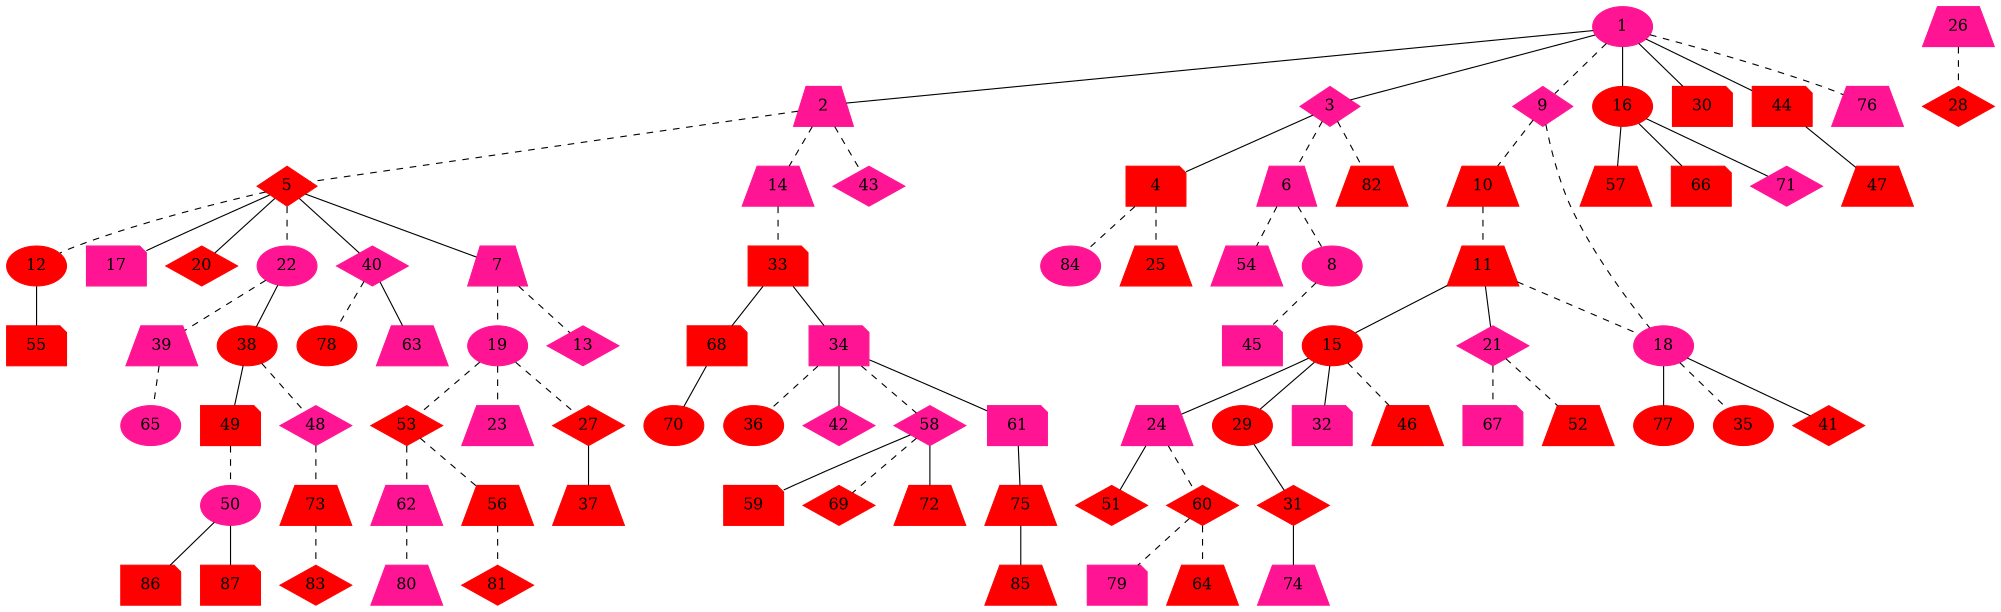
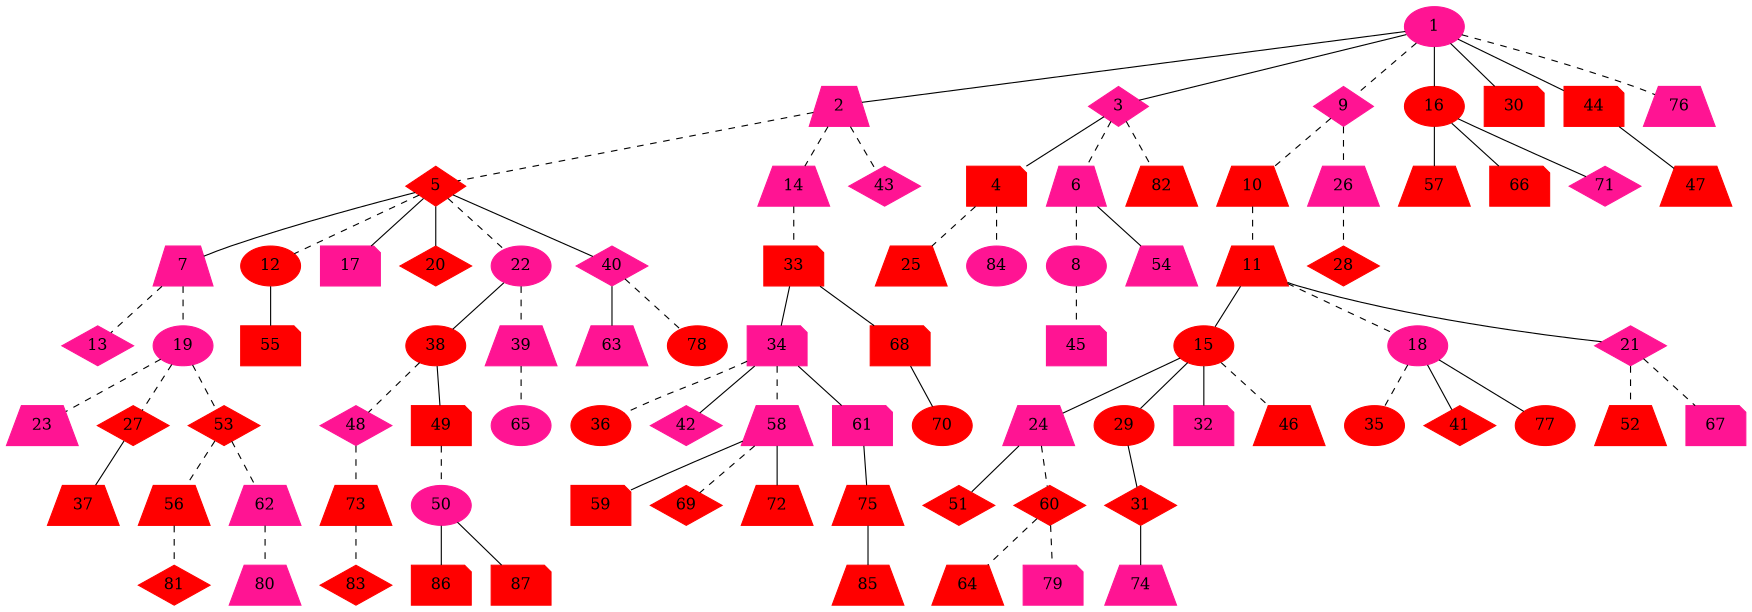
edge "6" -- "54": style dashed -> solid
edge "9" -- "18": now "9" -- "26"
node "58": shape diamond -> trapezium
